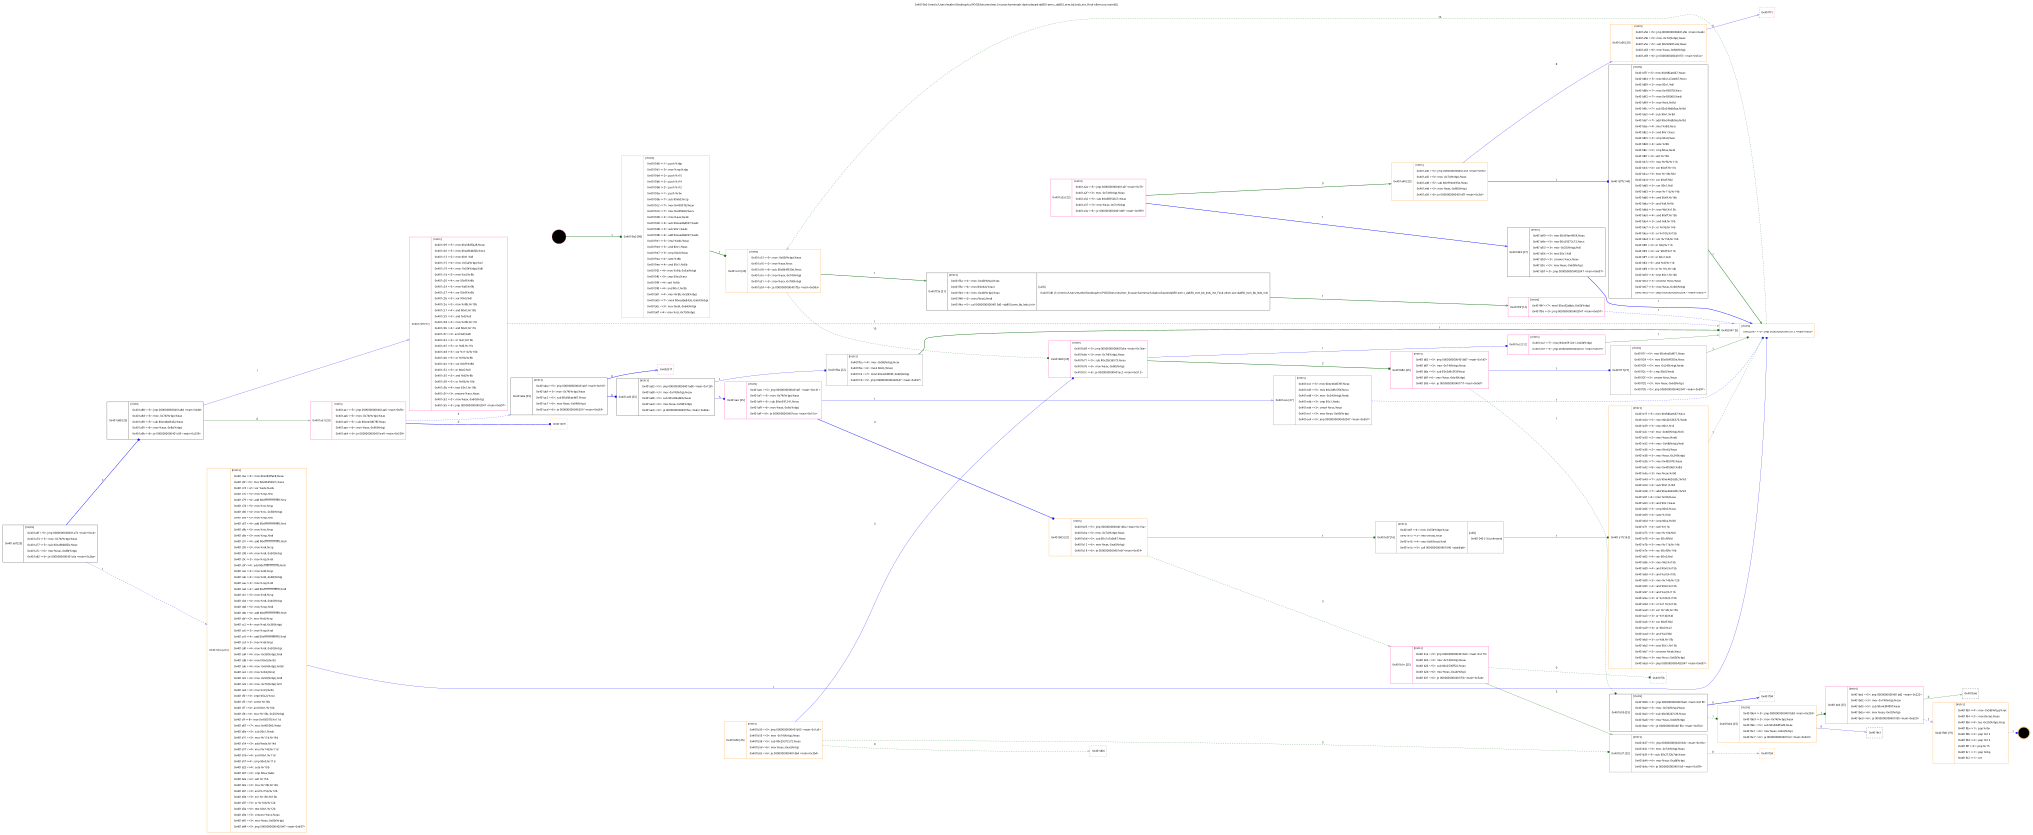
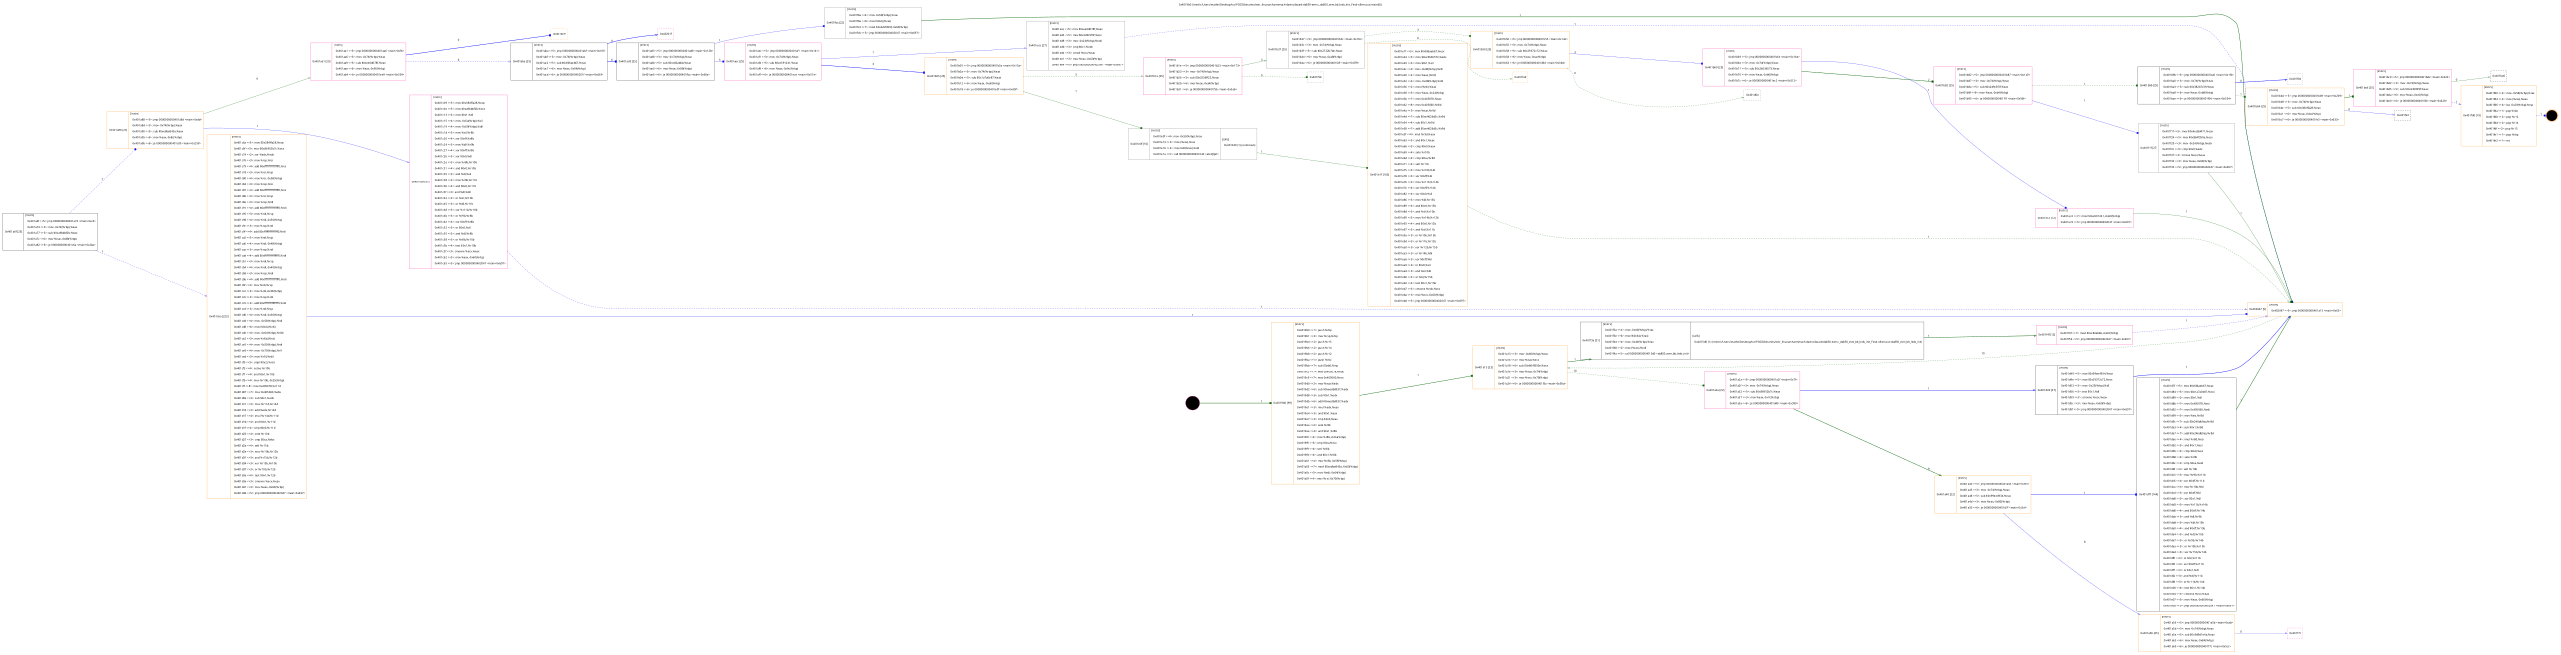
edge "0x401a13 [23]" -> "0x401b69 [25]": now "0x401a13 [23]" -> "0x401a2a [22]"
node "0x401a88 [25]": color black -> darkorange
edge "0x401a6f [25]" -> "0x401a88 [25]": style bold -> dashed
edge "0x401b50 [25]" -> "0x401b37 [25]": reversed
